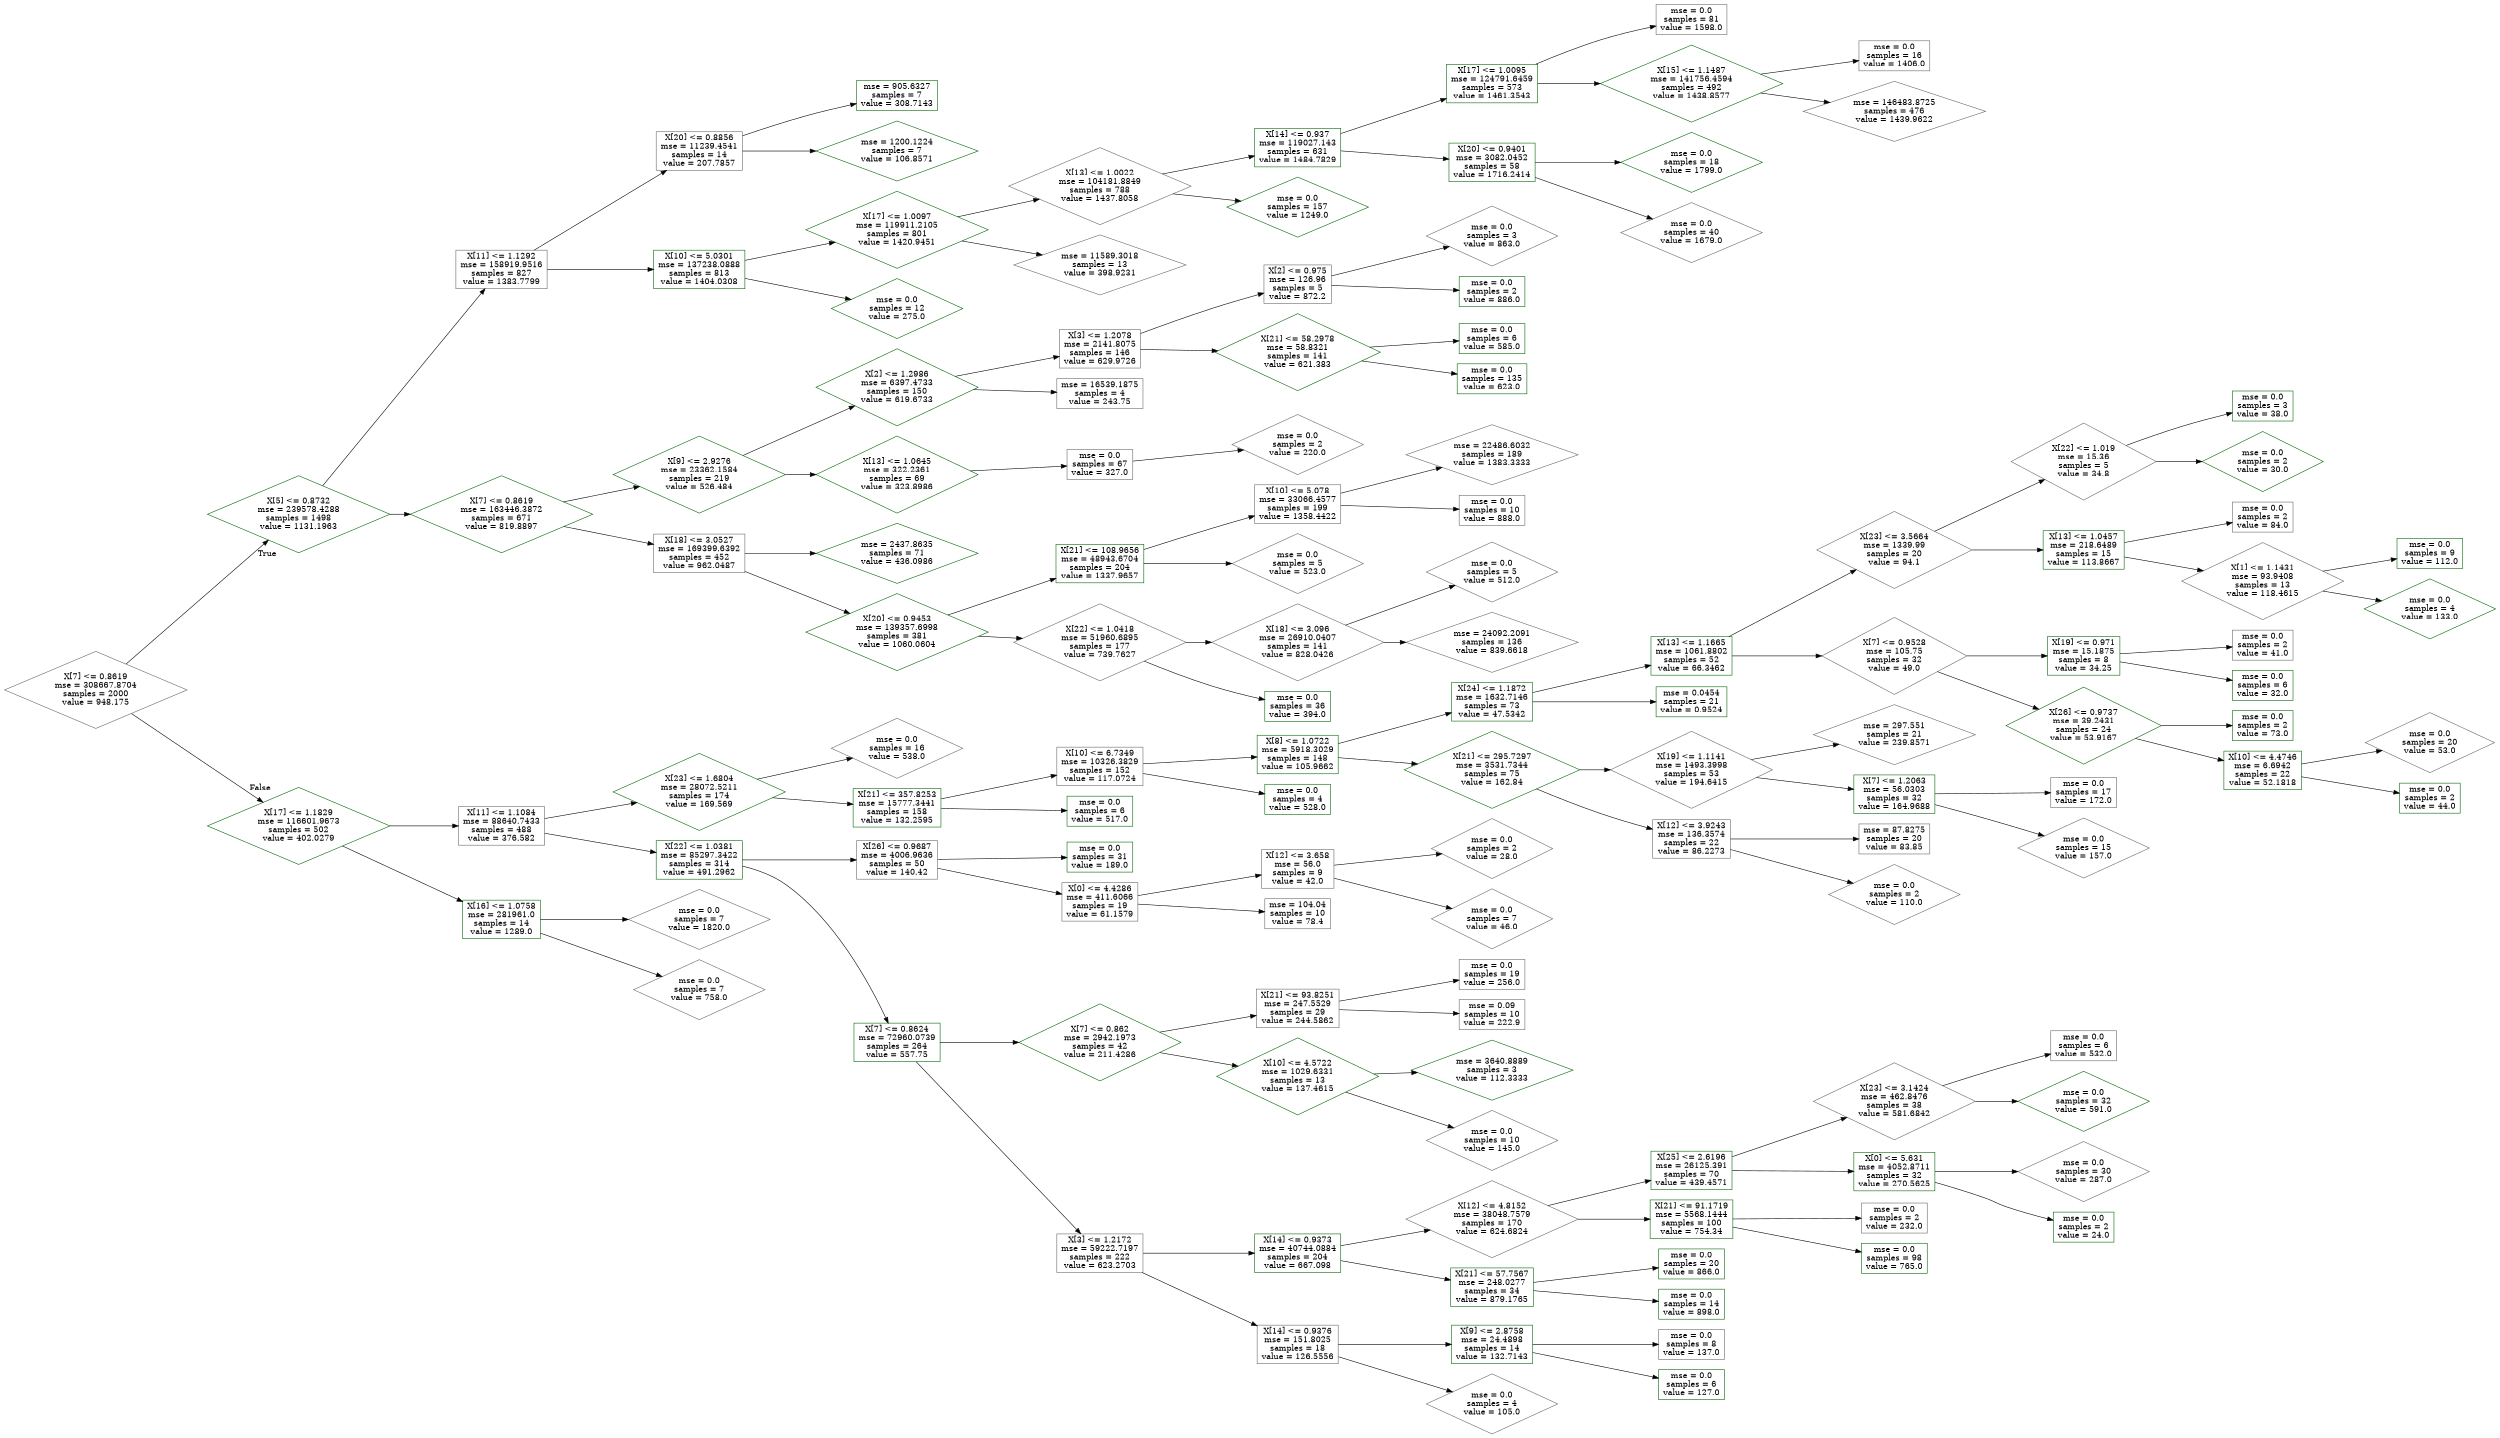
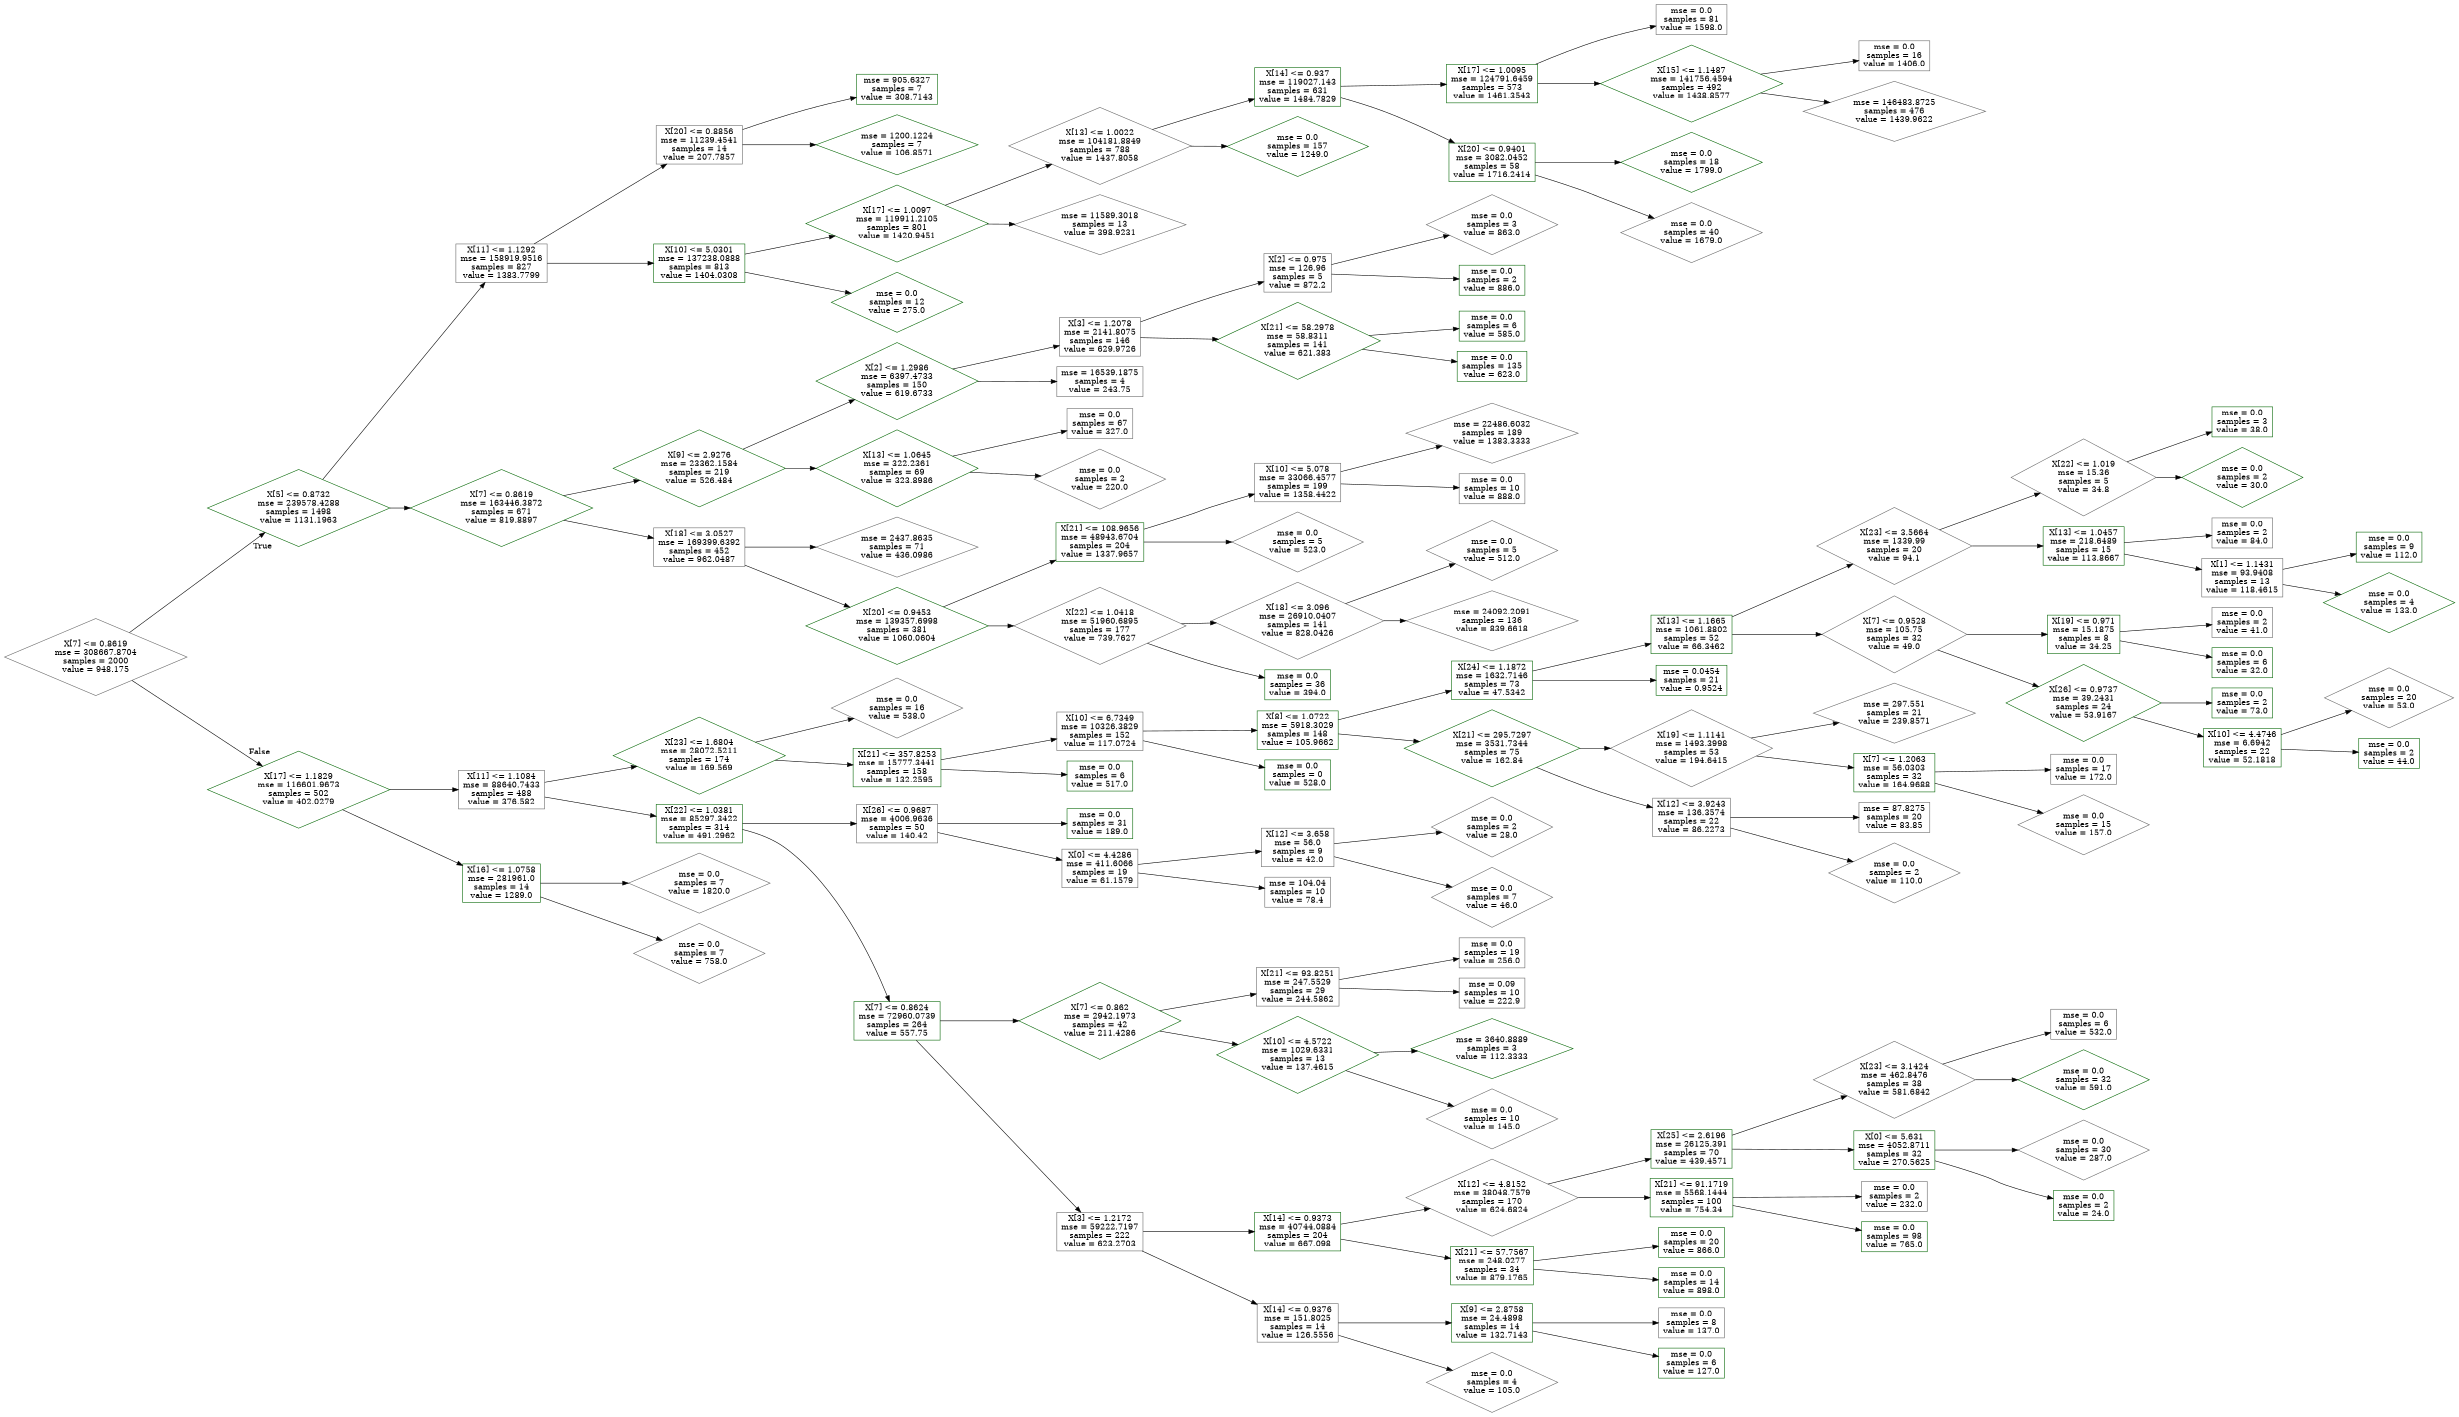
node "X[21] <= 58.2978 mse = 58.8321 samples = 141 value = 621.383": label "X[21] <= 58.2978 mse = 58.8321 samples = 141 value = 621.383" -> "X[21] <= 58.2978 mse = 58.8311 samples = 141 value = 621.383"
edge "mse = 0.0 samples = 67 value = 327.0" -> "mse = 0.0 samples = 2 value = 220.0": now "X[13] <= 1.0645 mse = 322.2361 samples = 69 value = 323.8986" -> "mse = 0.0 samples = 2 value = 220.0"
node "mse = 2437.8635 samples = 71 value = 436.0986": color darkgreen -> gray40
node "X[1] <= 1.1431 mse = 93.9408 samples = 13 value = 118.4615": shape diamond -> box
node "mse = 0.0 samples = 4 value = 528.0": label "mse = 0.0 samples = 4 value = 528.0" -> "mse = 0.0 samples = 0 value = 528.0"
node "X[14] <= 0.9376 mse = 151.8025 samples = 18 value = 126.5556": label "X[14] <= 0.9376 mse = 151.8025 samples = 18 value = 126.5556" -> "X[14] <= 0.9376 mse = 151.8025 samples = 14 value = 126.5556"
